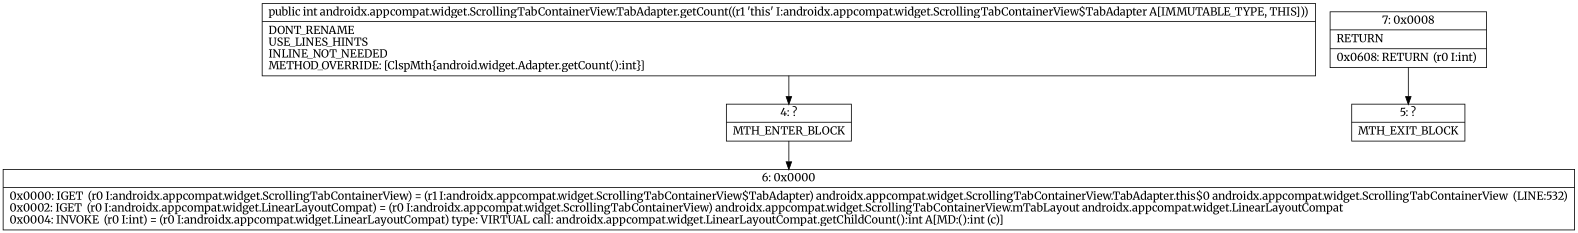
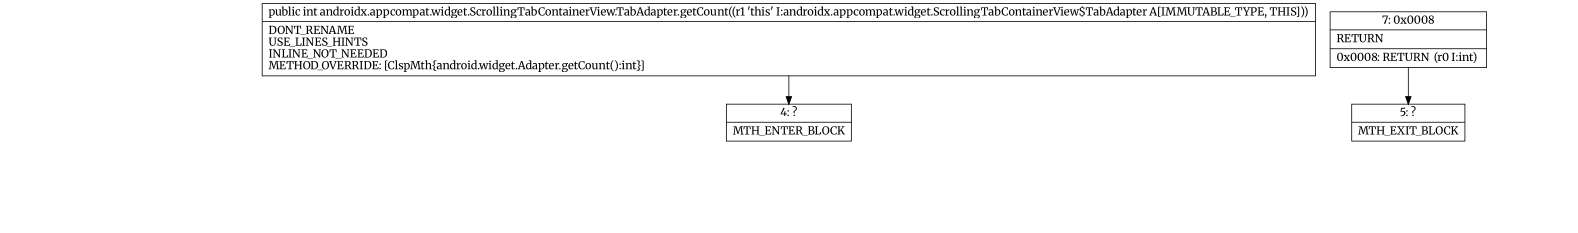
node "7: 0x0008": text "0x0608: RETURN  (r0 I:int)" -> "0x0008: RETURN  (r0 I:int)"
node "6: 0x0000": removed
